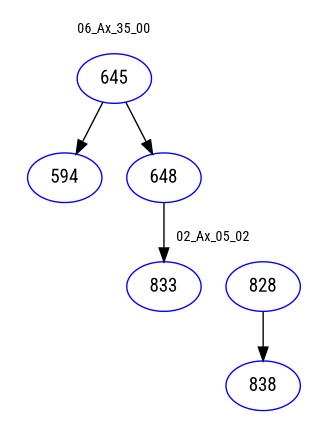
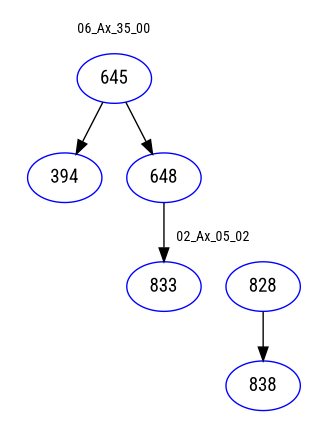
node "594": label "594" -> "394"
